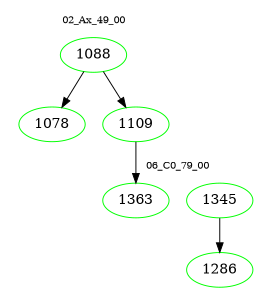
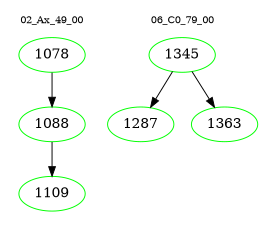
edge "1088" -> "1078": reversed
edge "1109" -> "1363": now "1345" -> "1363"
node "1286": label "1286" -> "1287"
